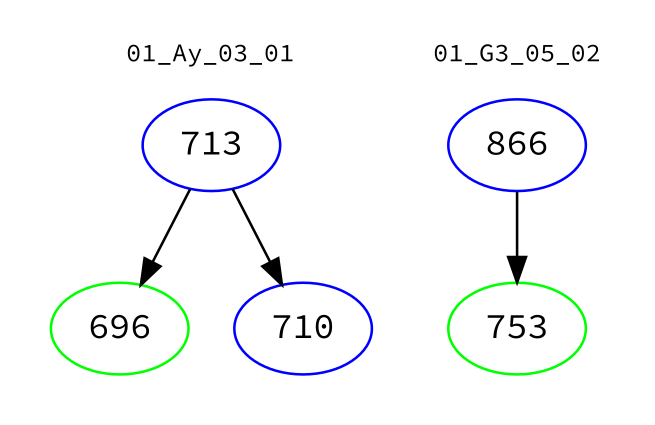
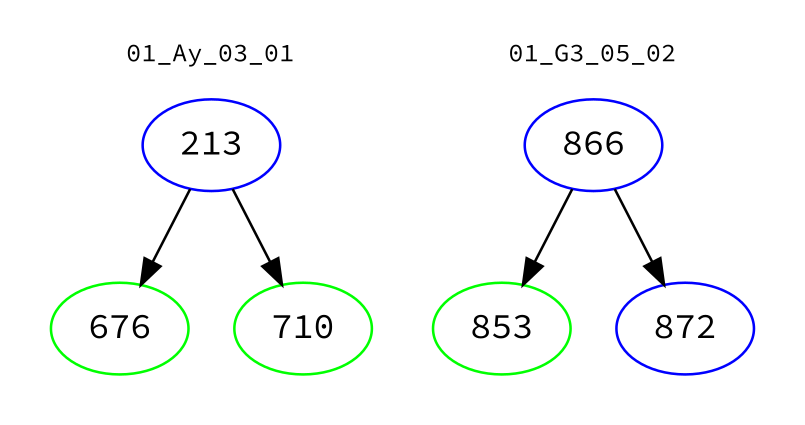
node "713": label "713" -> "213"
node "696": label "696" -> "676"
node "710": color blue -> green
node "753": label "753" -> "853"
node "872": added
